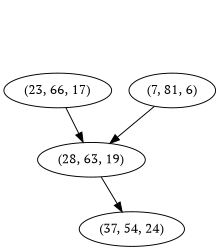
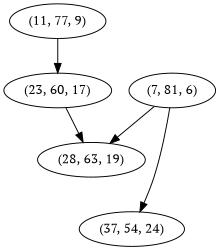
node "(11, 77, 9)": added
node "(23, 66, 17)": label "(23, 66, 17)" -> "(23, 60, 17)"
edge "(28, 63, 19)" -> "(37, 54, 24)": now "(7, 81, 6)" -> "(37, 54, 24)"
